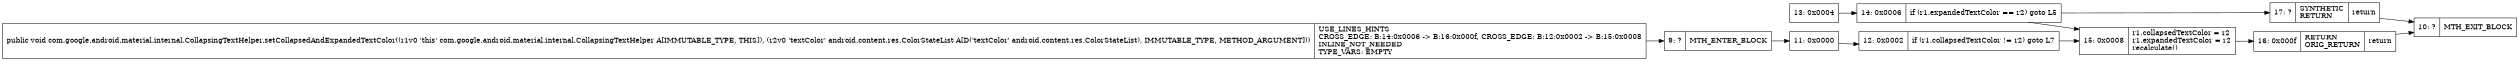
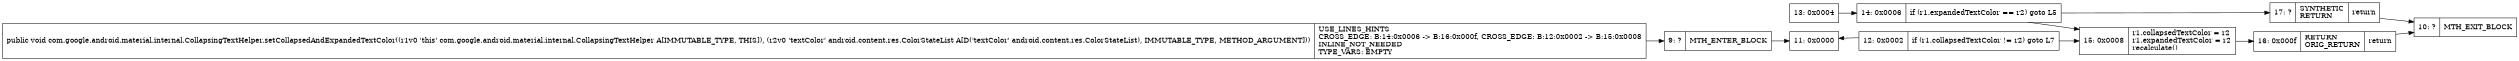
edge "11: 0x0000" -> "12: 0x0002": reversed
